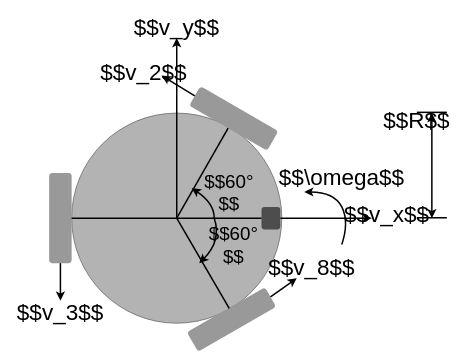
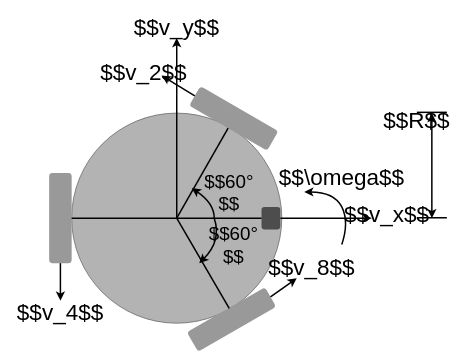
node "$$v_3$$": label "$$v_3$$" -> "$$v_4$$"
